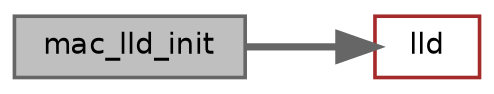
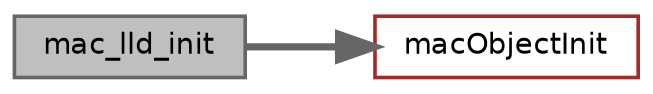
node "lld": label "lld" -> "macObjectInit"
